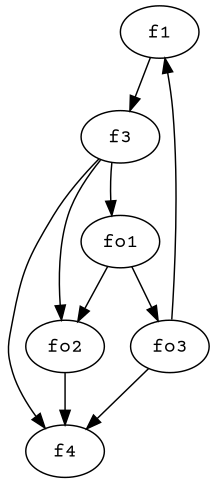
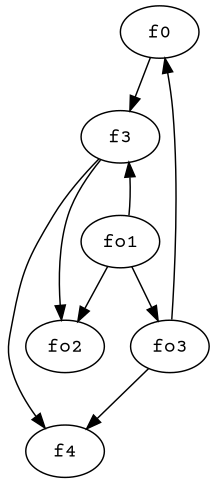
node "f1": label "f1" -> "f0"
edge "f3" -> "fo1": reversed
edge "fo2" -> "f4": removed
